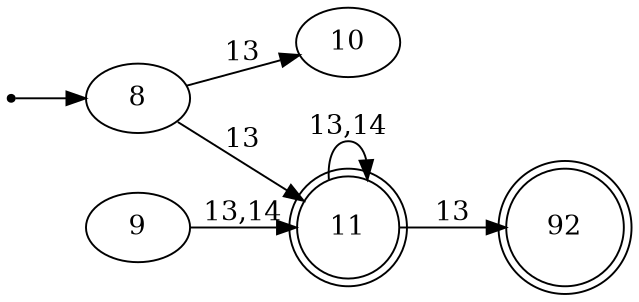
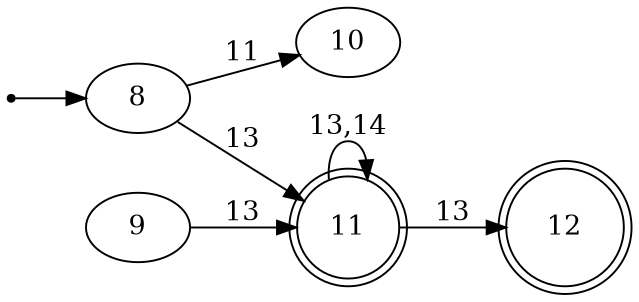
edge "8" -> "10": label "13" -> "11"
edge "9" -> "11": label "13,14" -> "13"
node "92": label "92" -> "12"
